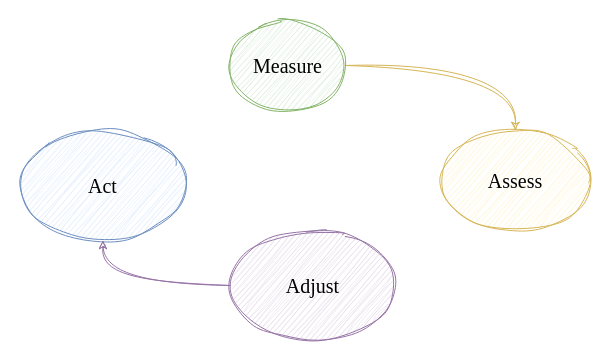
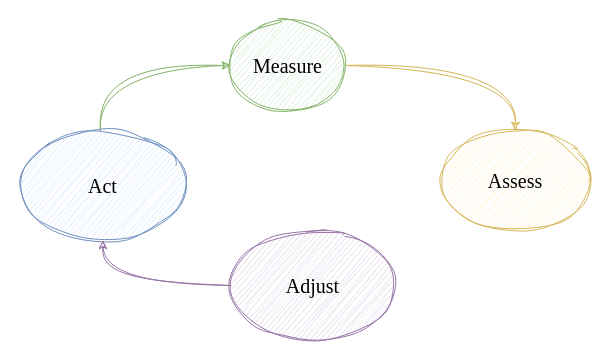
edge "Act" -> "Measure": added
